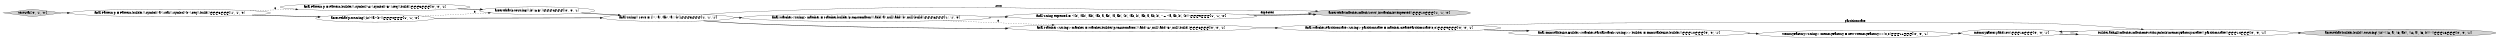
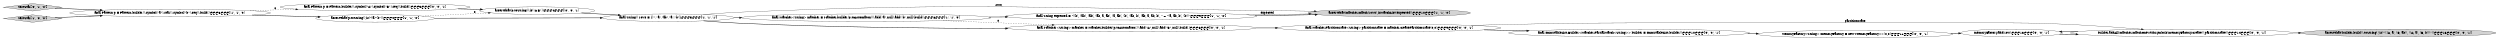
node "testStar['1', '0', '0']": added
